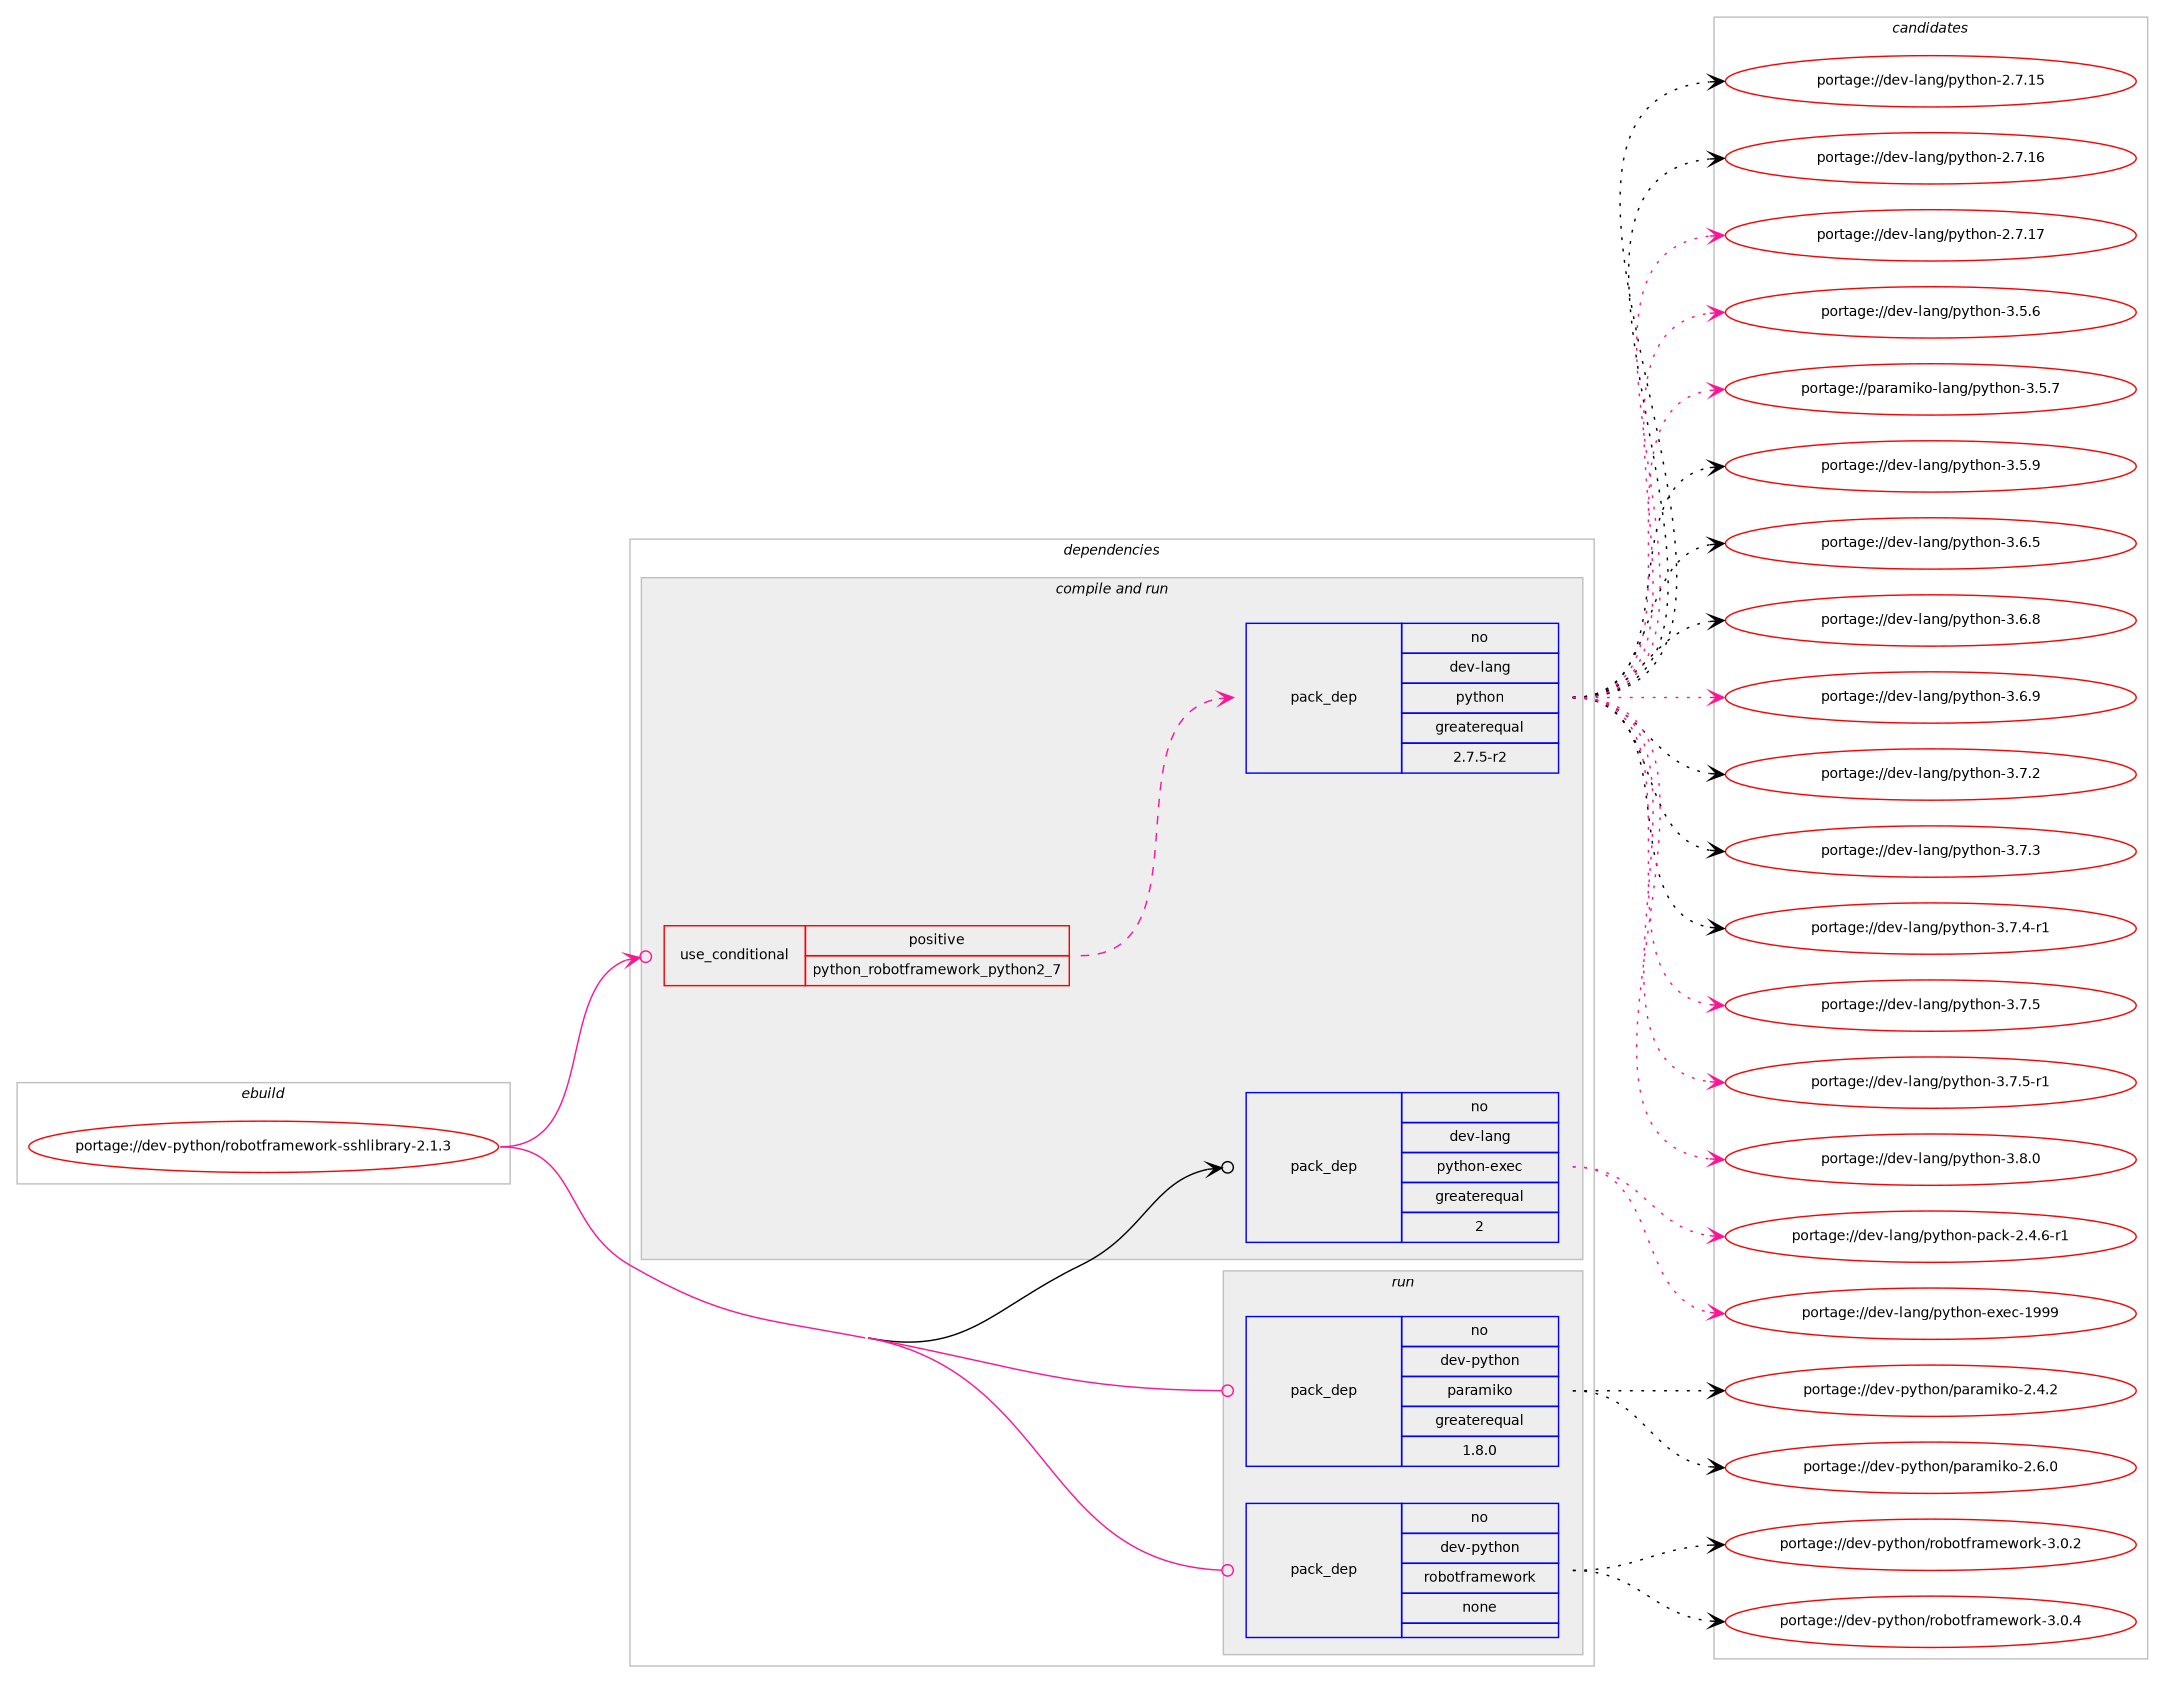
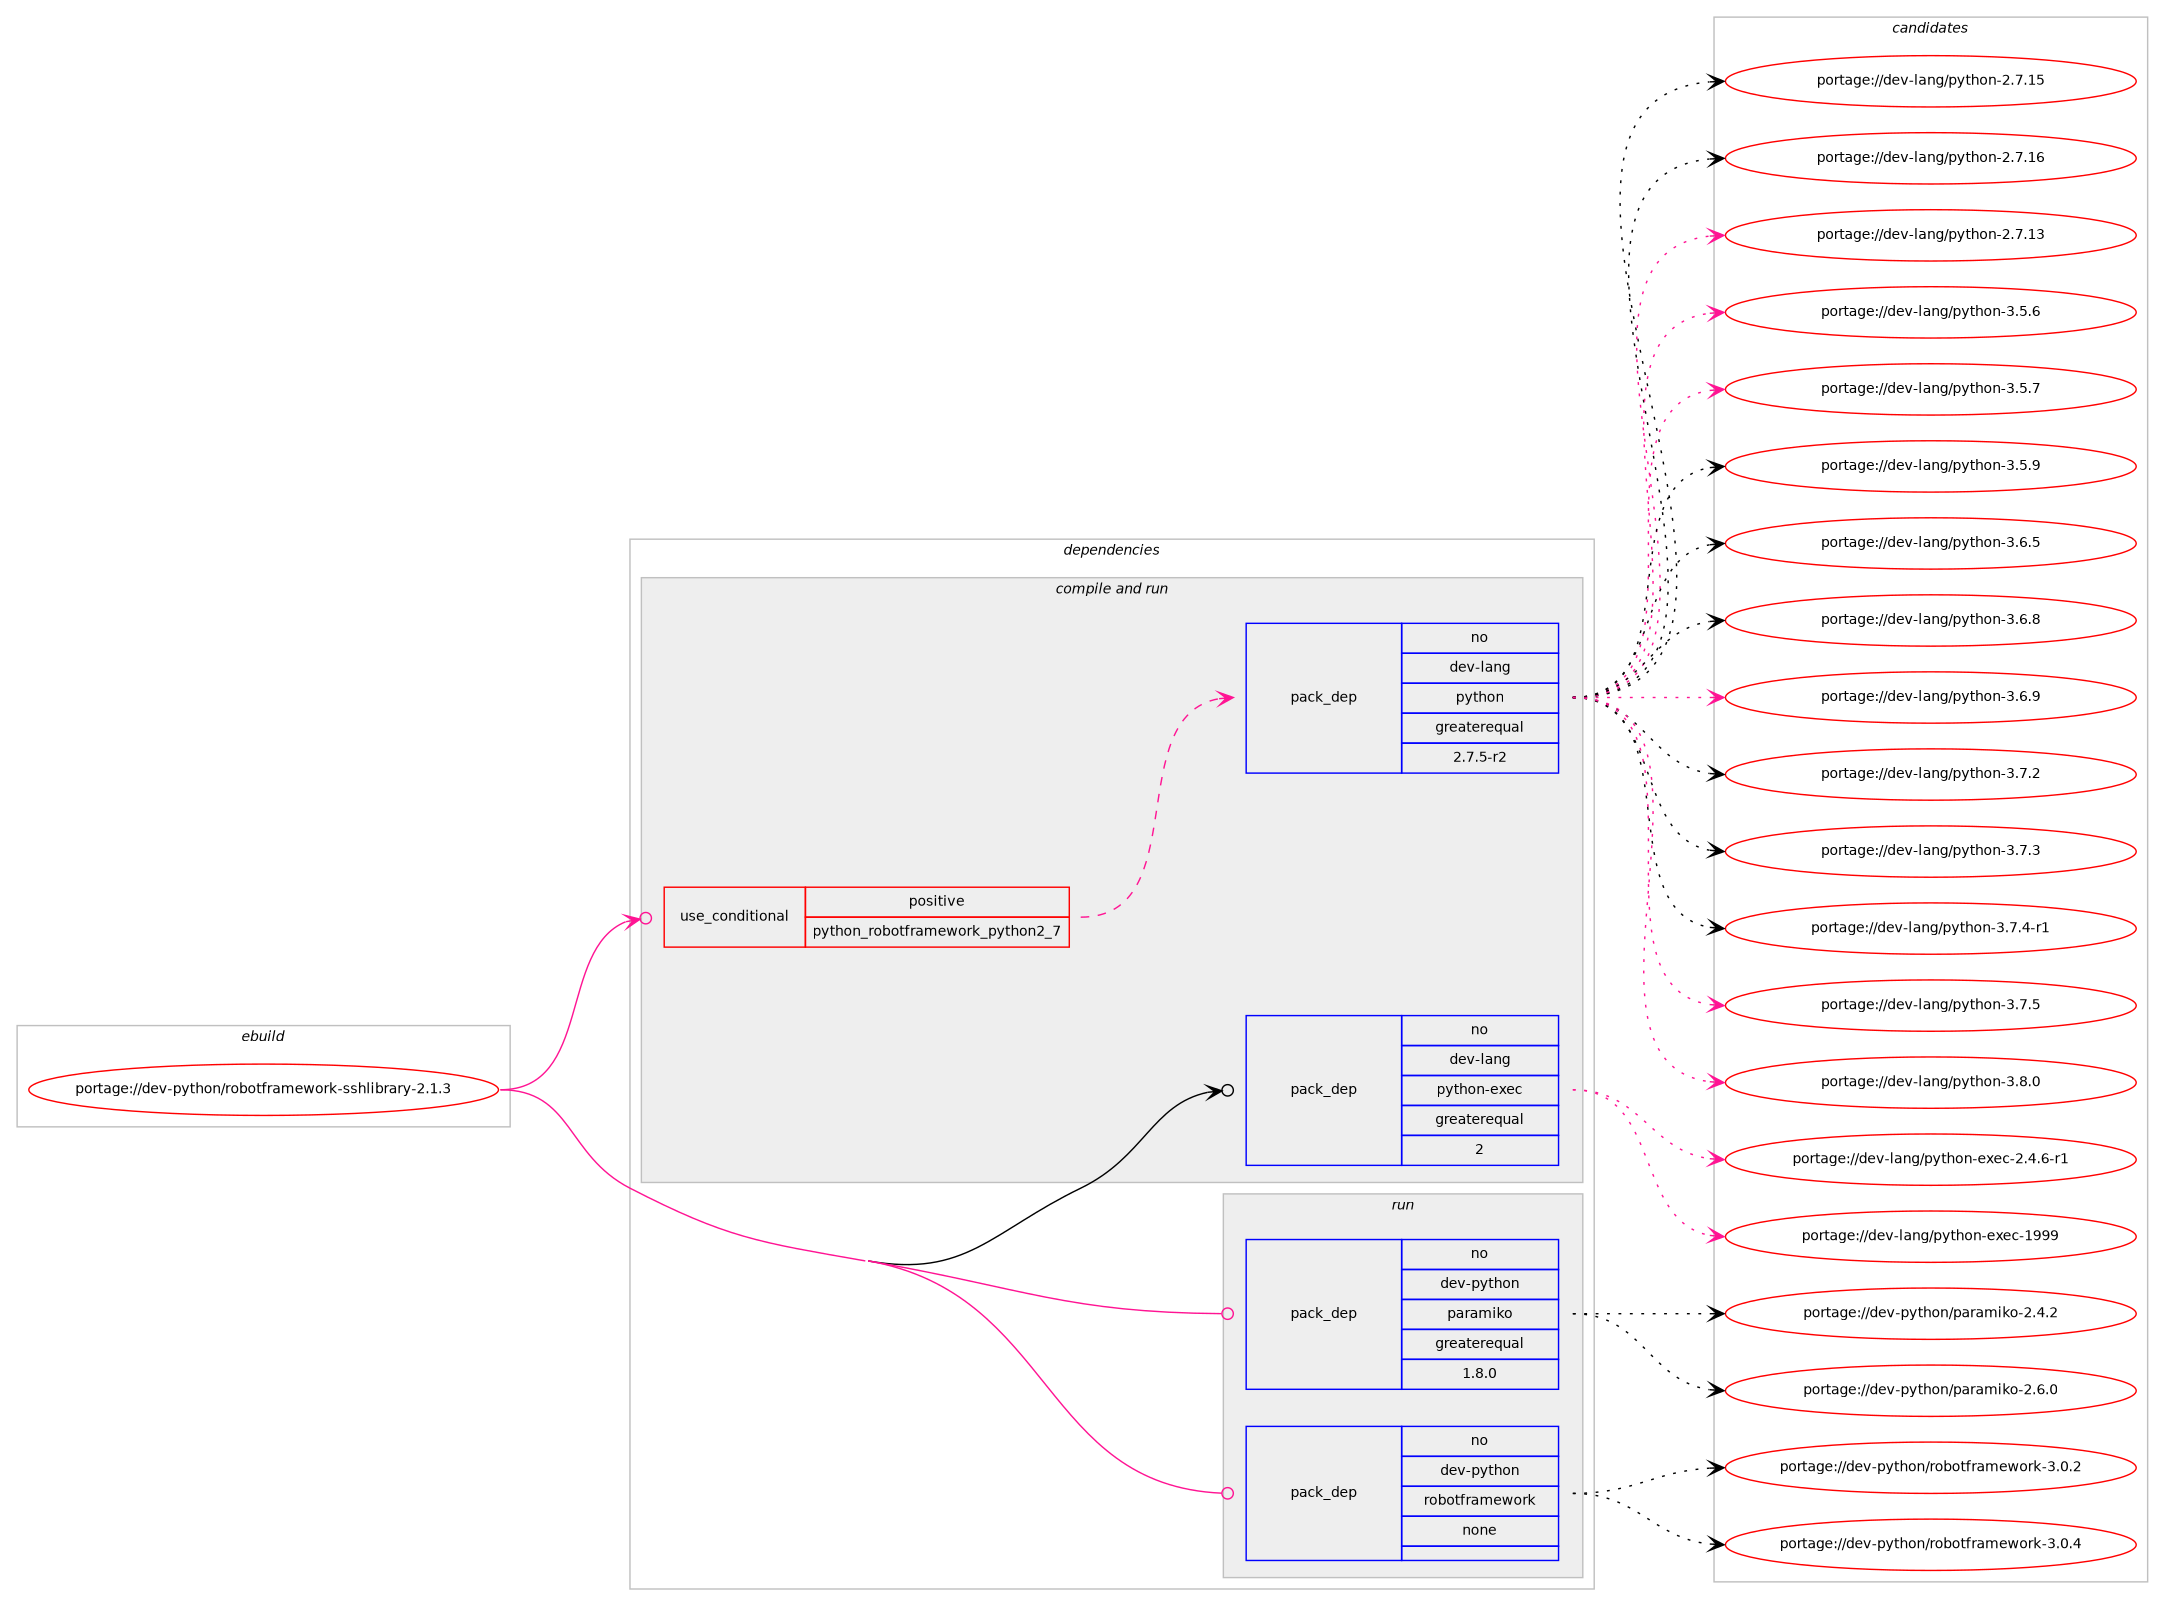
node "portage://dev-lang/python-2.7.17": label "portage://dev-lang/python-2.7.17" -> "portage://dev-lang/python-2.7.13"
node "portage://paramiko-lang/python-3.5.7": label "portage://paramiko-lang/python-3.5.7" -> "portage://dev-lang/python-3.5.7"
node "portage://dev-lang/python-3.7.5-r1": removed
node "portage://dev-lang/python-pack-2.4.6-r1": label "portage://dev-lang/python-pack-2.4.6-r1" -> "portage://dev-lang/python-exec-2.4.6-r1"
